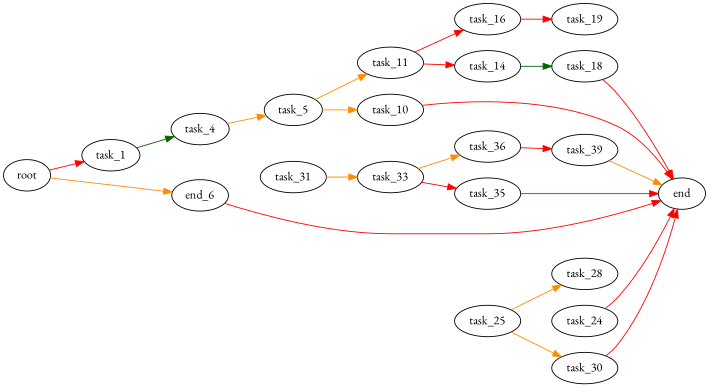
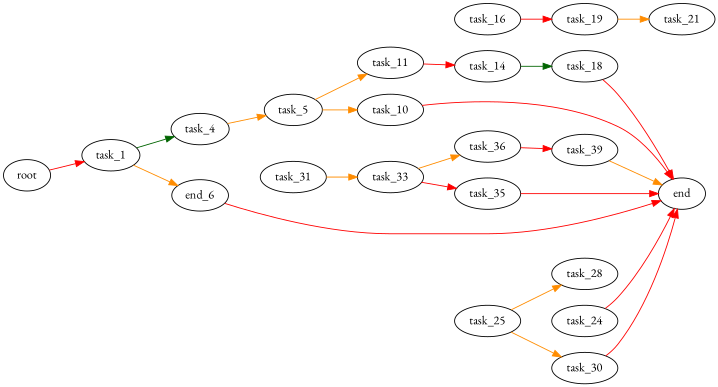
node "task_21": added
edge "task_11" -> "task_16": removed
edge "root" -> "end_6": now "task_1" -> "end_6"
